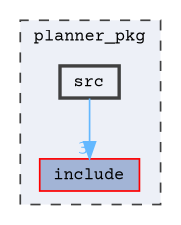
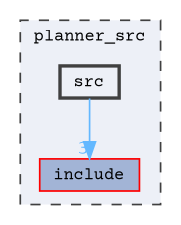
cluster "planner_pkg": label "planner_pkg" -> "planner_src"
